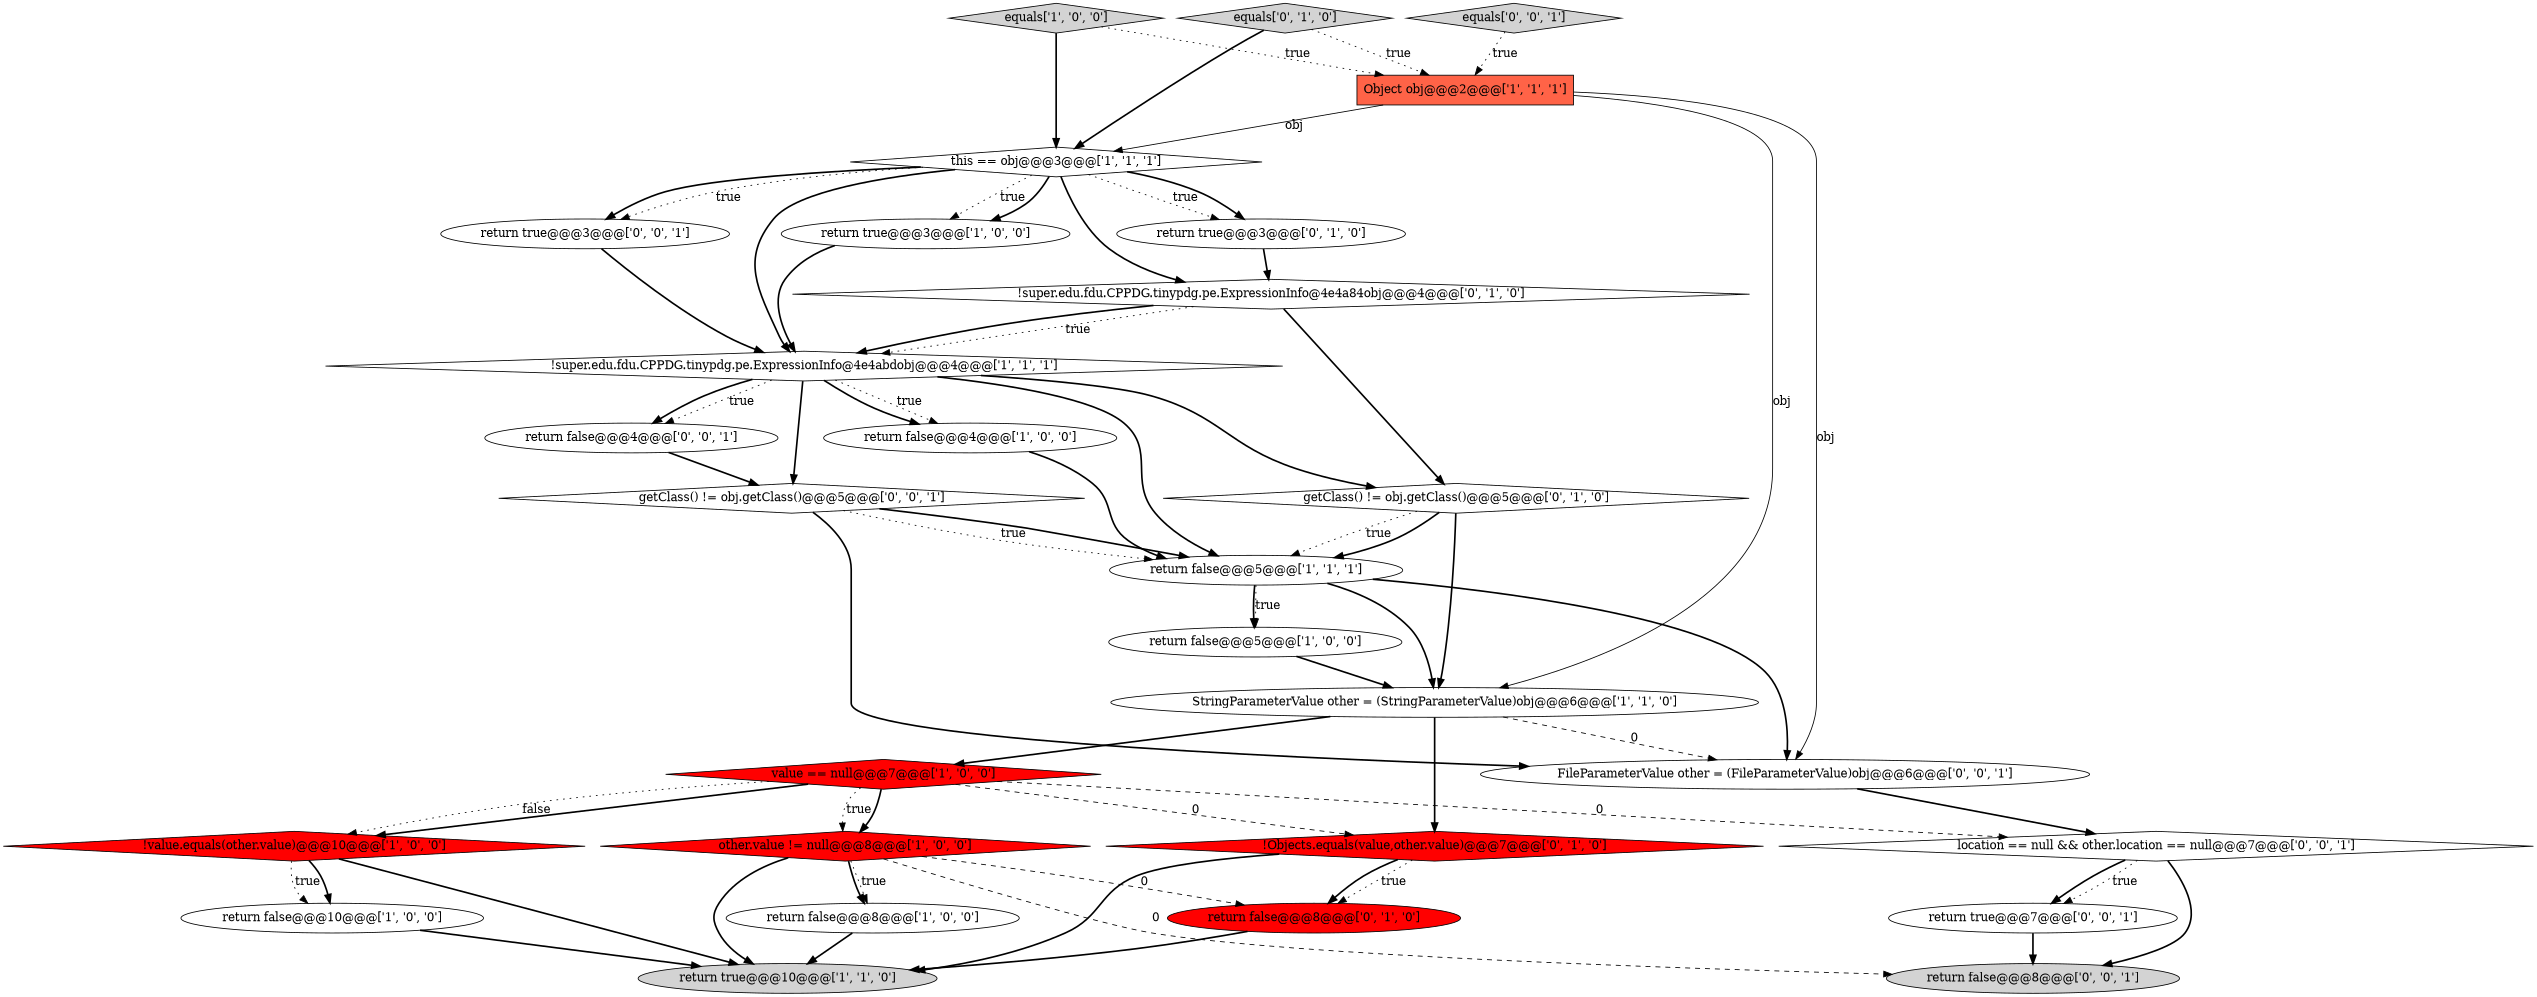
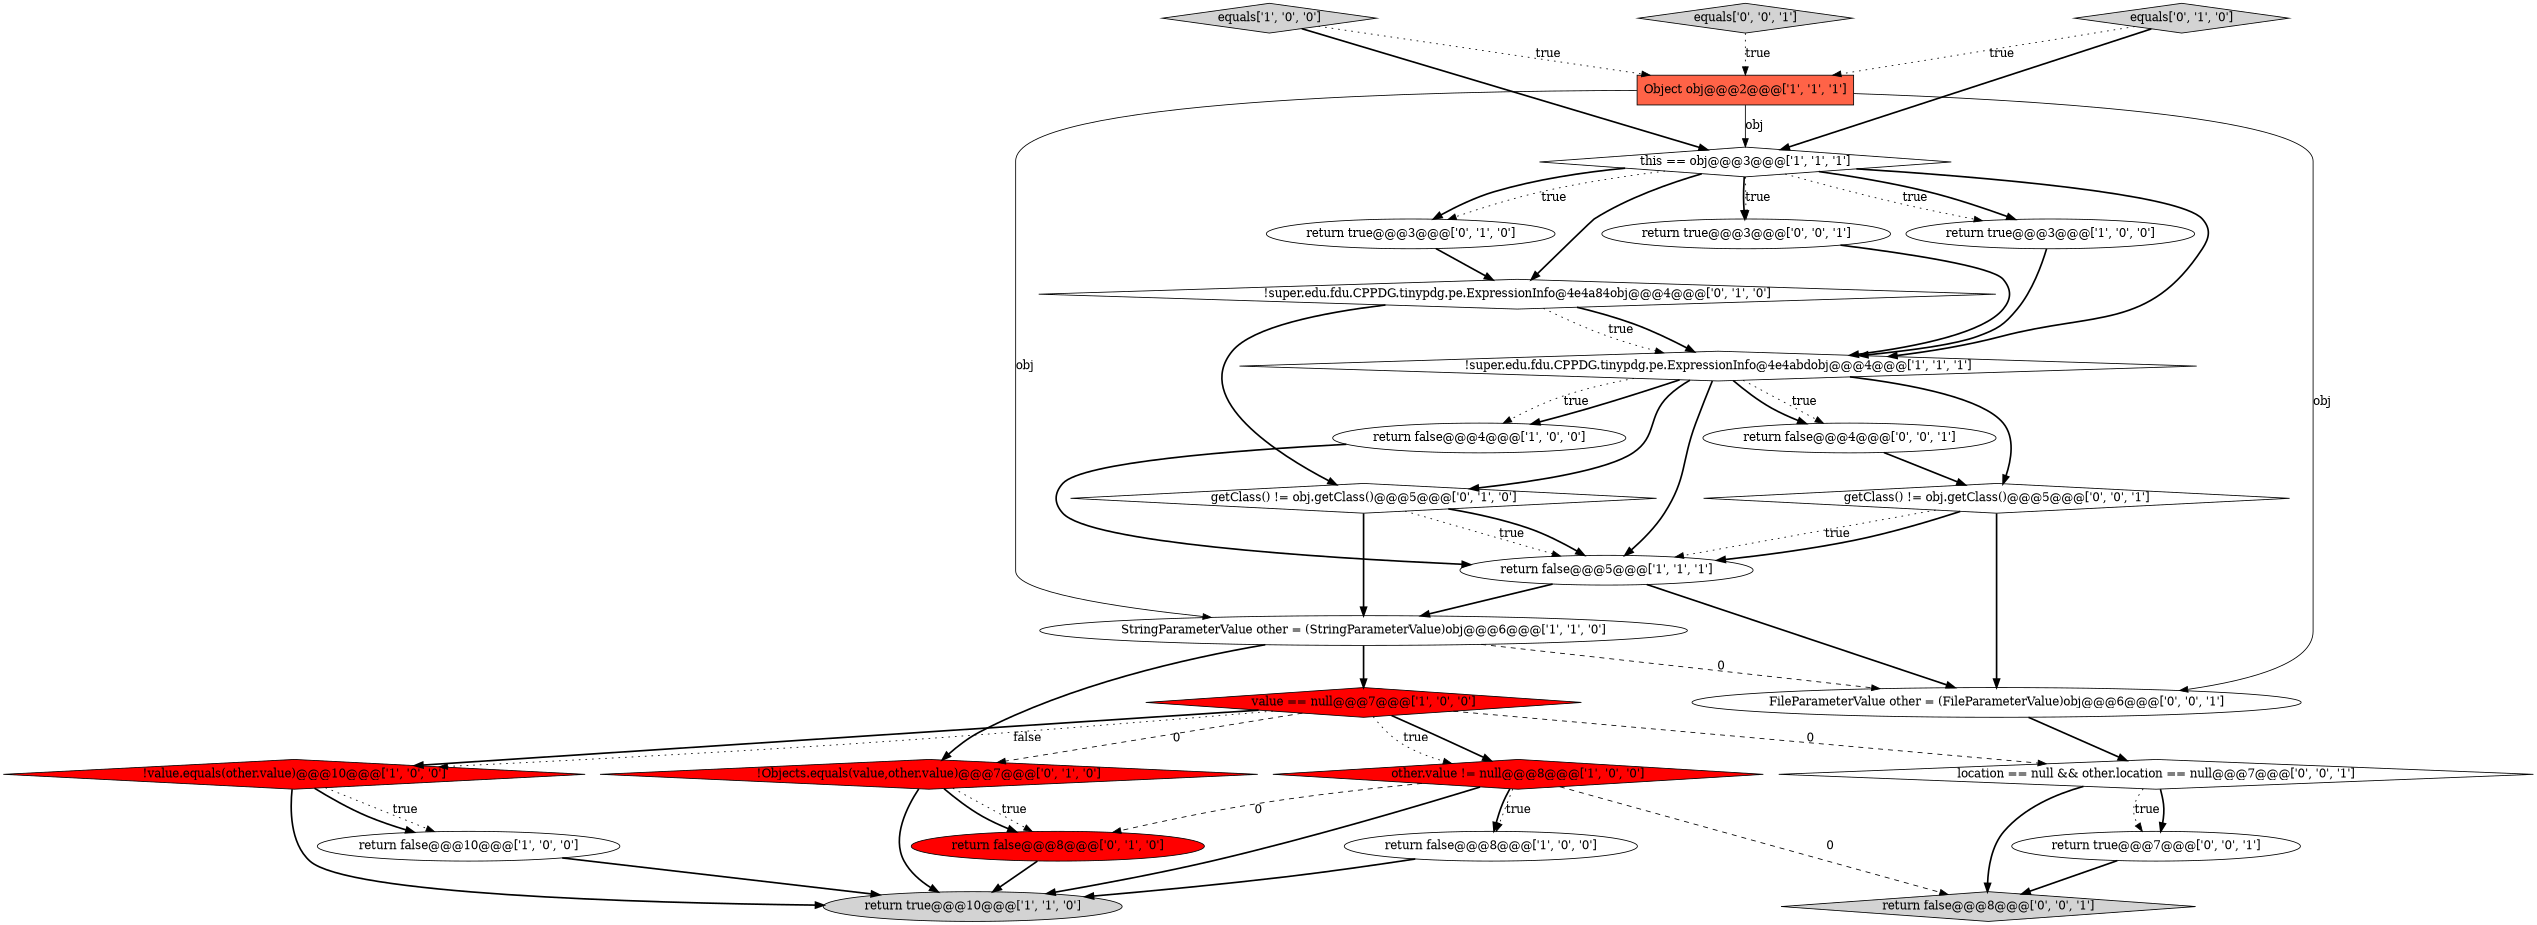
node "return false@@@5@@@['1', '0', '0']": removed
node "return false@@@8@@@['0', '0', '1']": shape ellipse -> diamond
